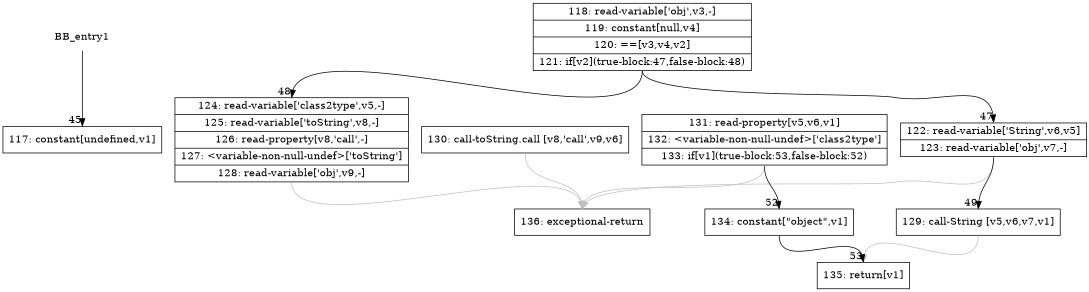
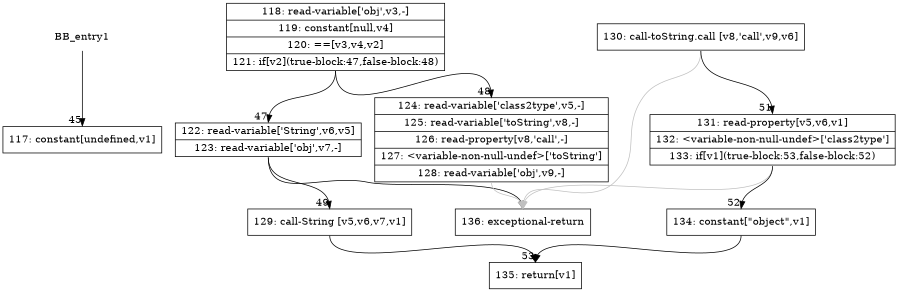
edge "130: call-toString.call [v8,'call',v9,v6]" -> "131: read-property[v5,v6,v1]": added
edge "122: read-variable['String',v6,v5]" -> "136: exceptional-return": color gray -> black
edge "129: call-String [v5,v6,v7,v1]" -> "135: return[v1]": color gray -> black
